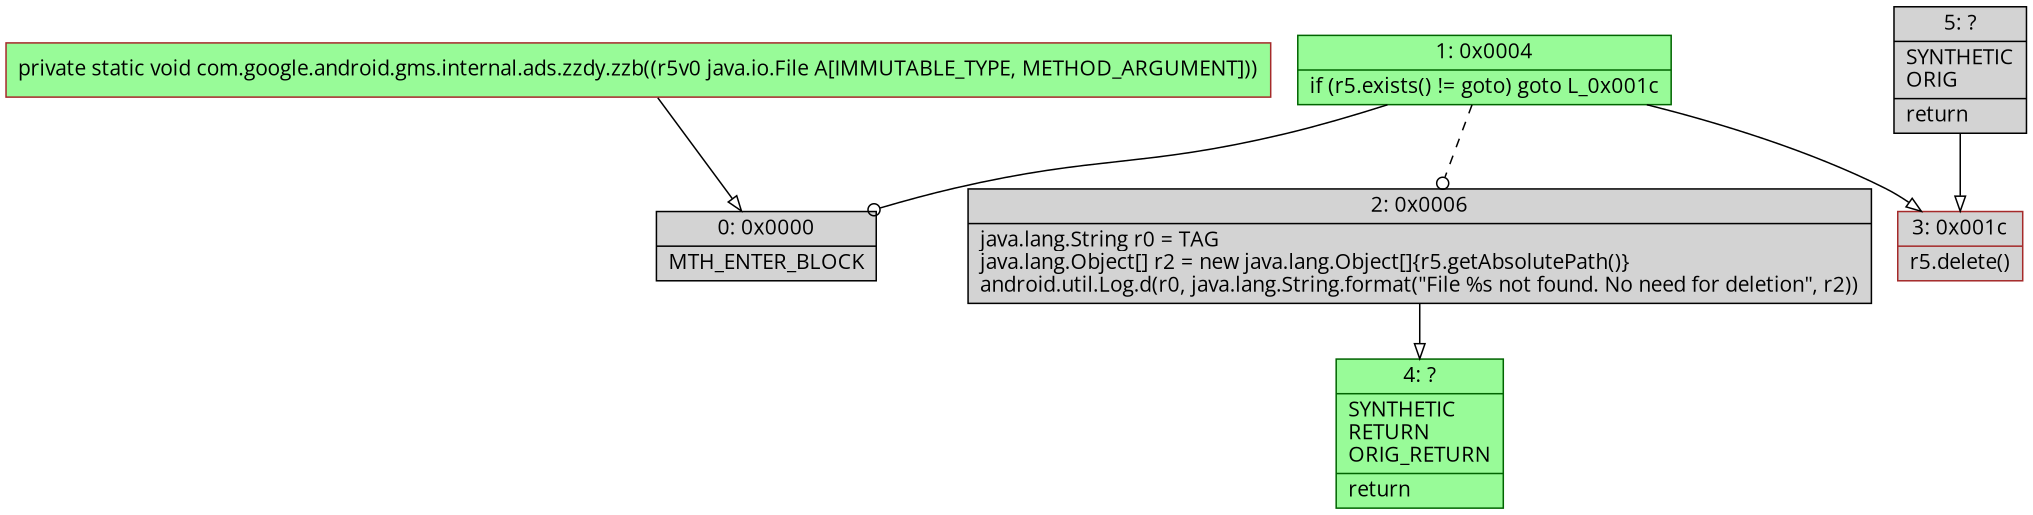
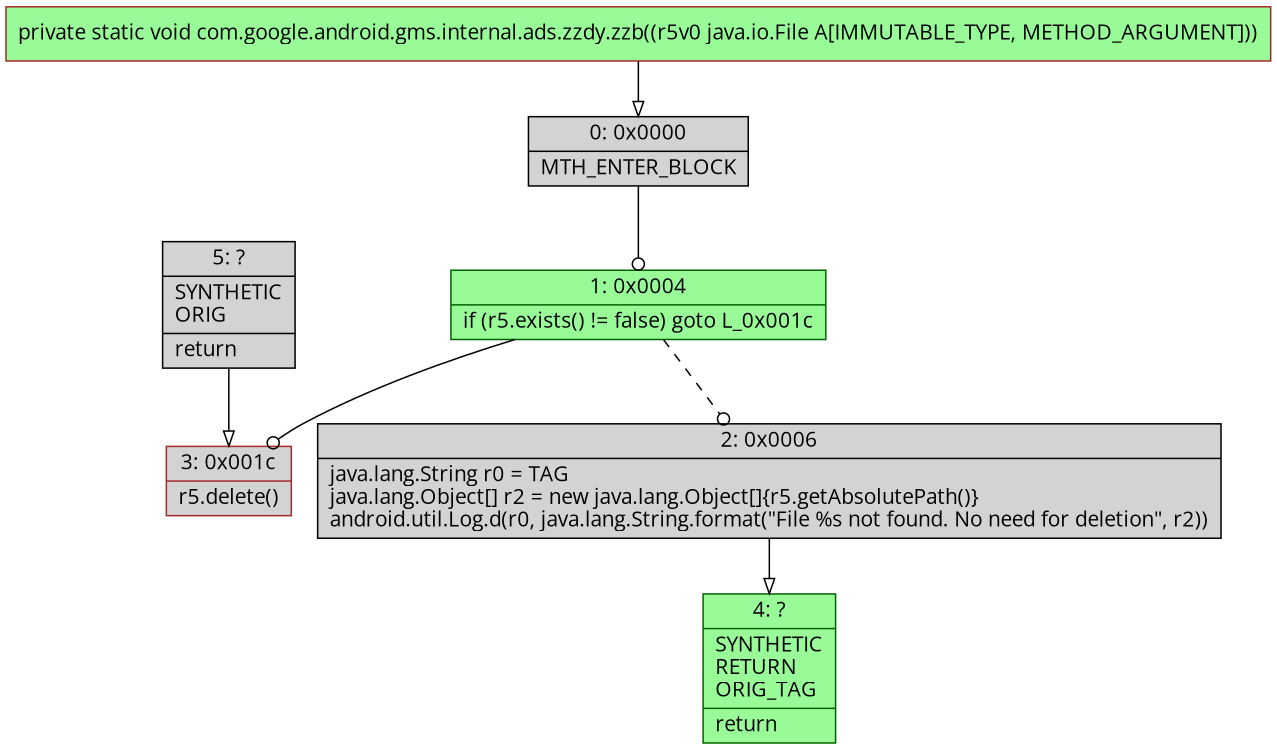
node "1: 0x0004": text "if (r5.exists() != goto) goto L_0x001c" -> "if (r5.exists() != false) goto L_0x001c"
edge "1: 0x0004" -> "3: 0x001c": arrowhead onormal -> odot
edge "1: 0x0004" -> "0: 0x0000": reversed
node "4: ?": text "ORIG_RETURN" -> "ORIG_TAG"
